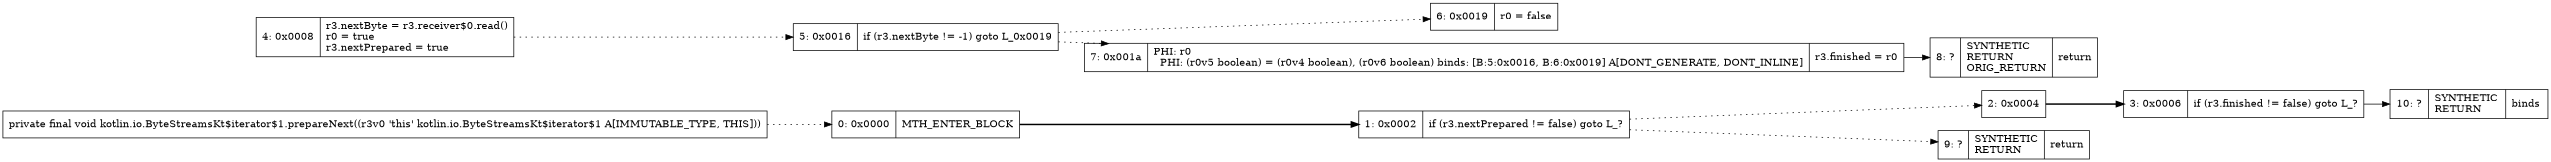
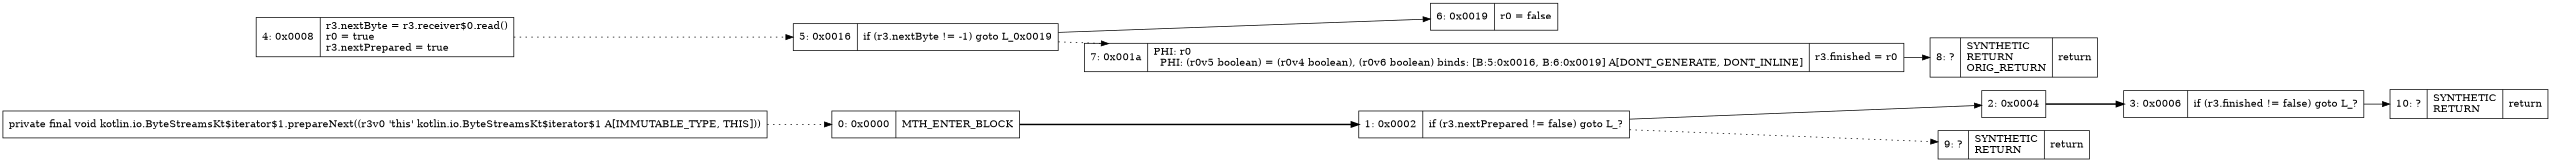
edge "5: 0x0016" -> "6: 0x0019": style dotted -> solid
node "10: ?": text "binds" -> "return"
edge "1: 0x0002" -> "2: 0x0004": style dotted -> solid
